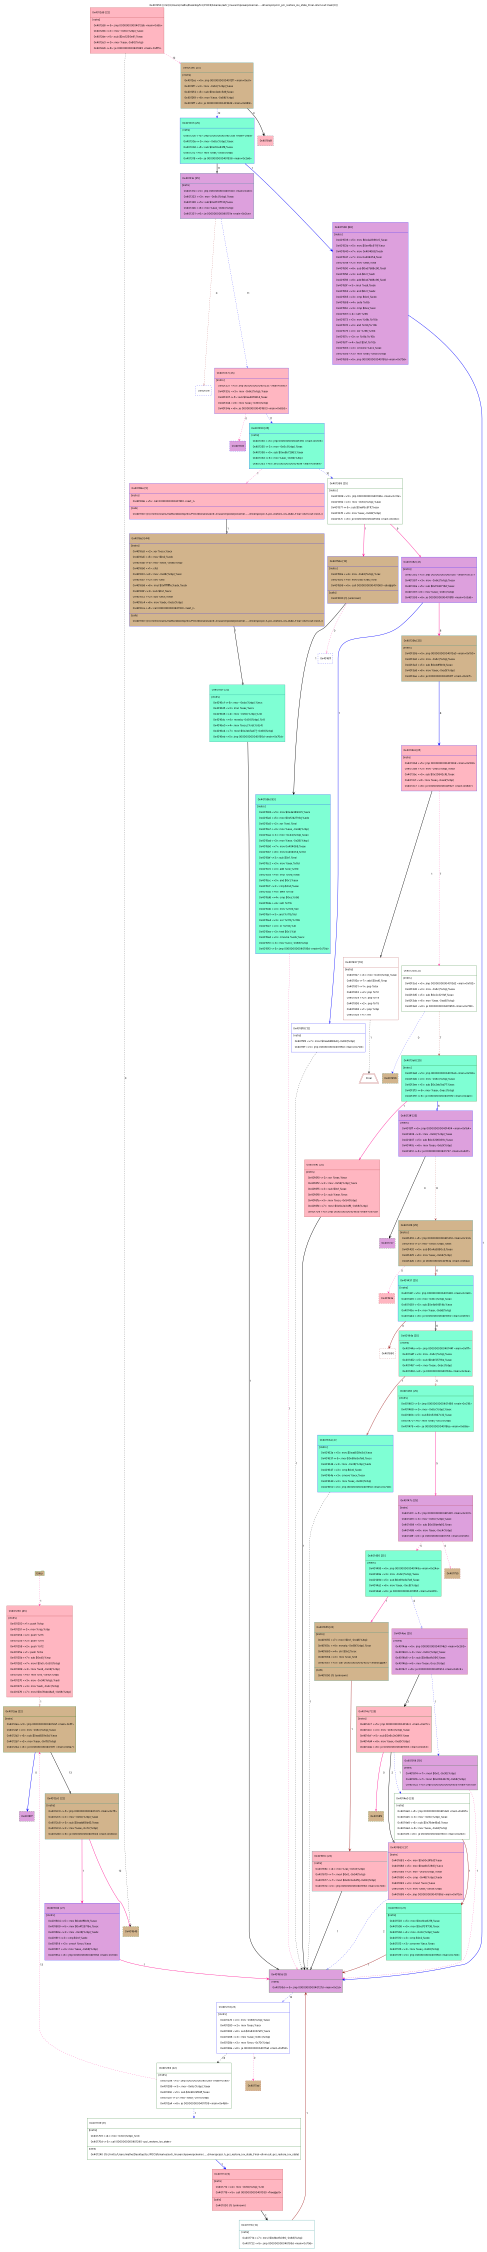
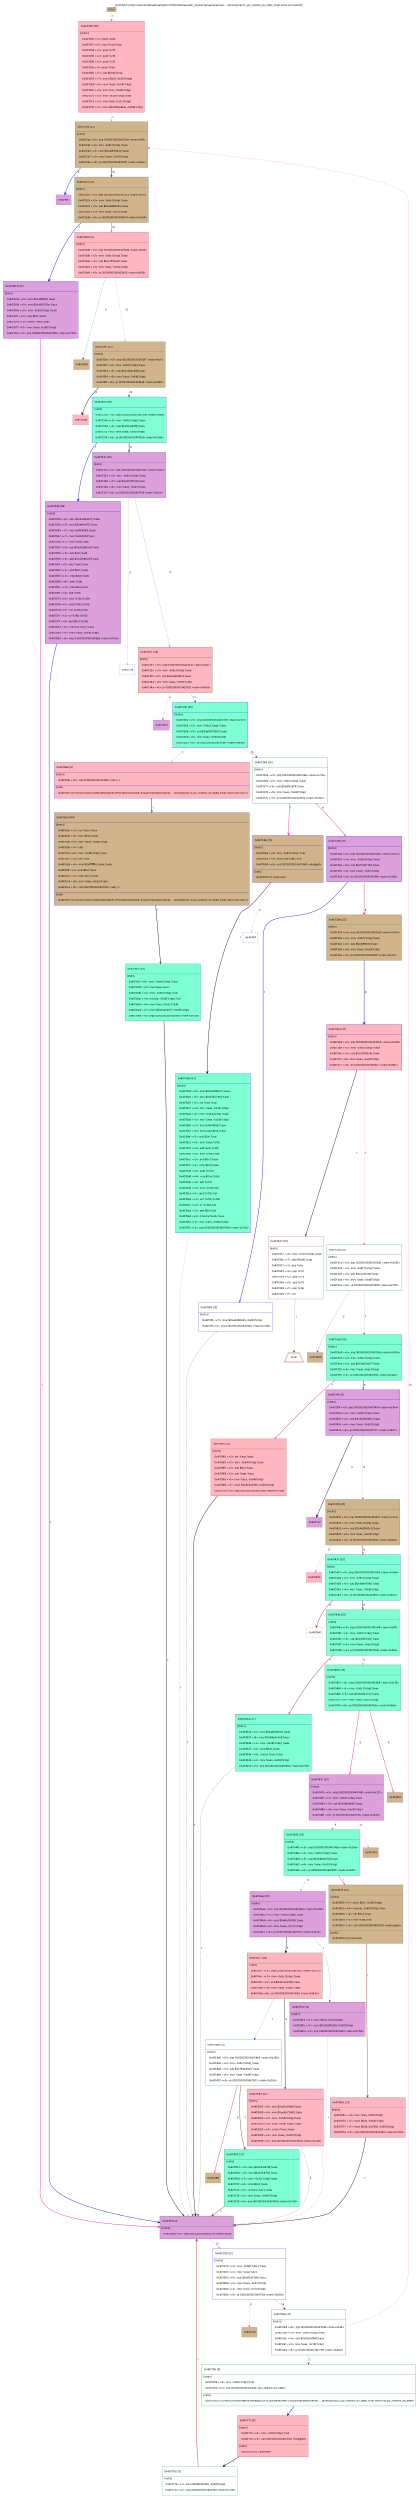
node "0x401337 [25]": color blue -> darkgreen
edge "0x4014c7 [25]" -> "0x4014f9": now "0x4014e0 [25]" -> "0x4014f9"
node "0x4018ba": added
edge "0x4012c0 [22]" -> "0x401604 [27]": color deeppink -> blue
edge "0x4012c0 [22]" -> "0x401845": now "0x4012c0 [22]" -> "0x4012d6 [22]"
